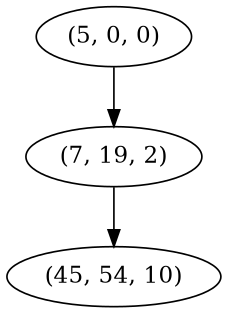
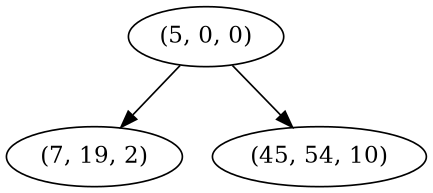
edge "(7, 19, 2)" -> "(45, 54, 10)": now "(5, 0, 0)" -> "(45, 54, 10)"
